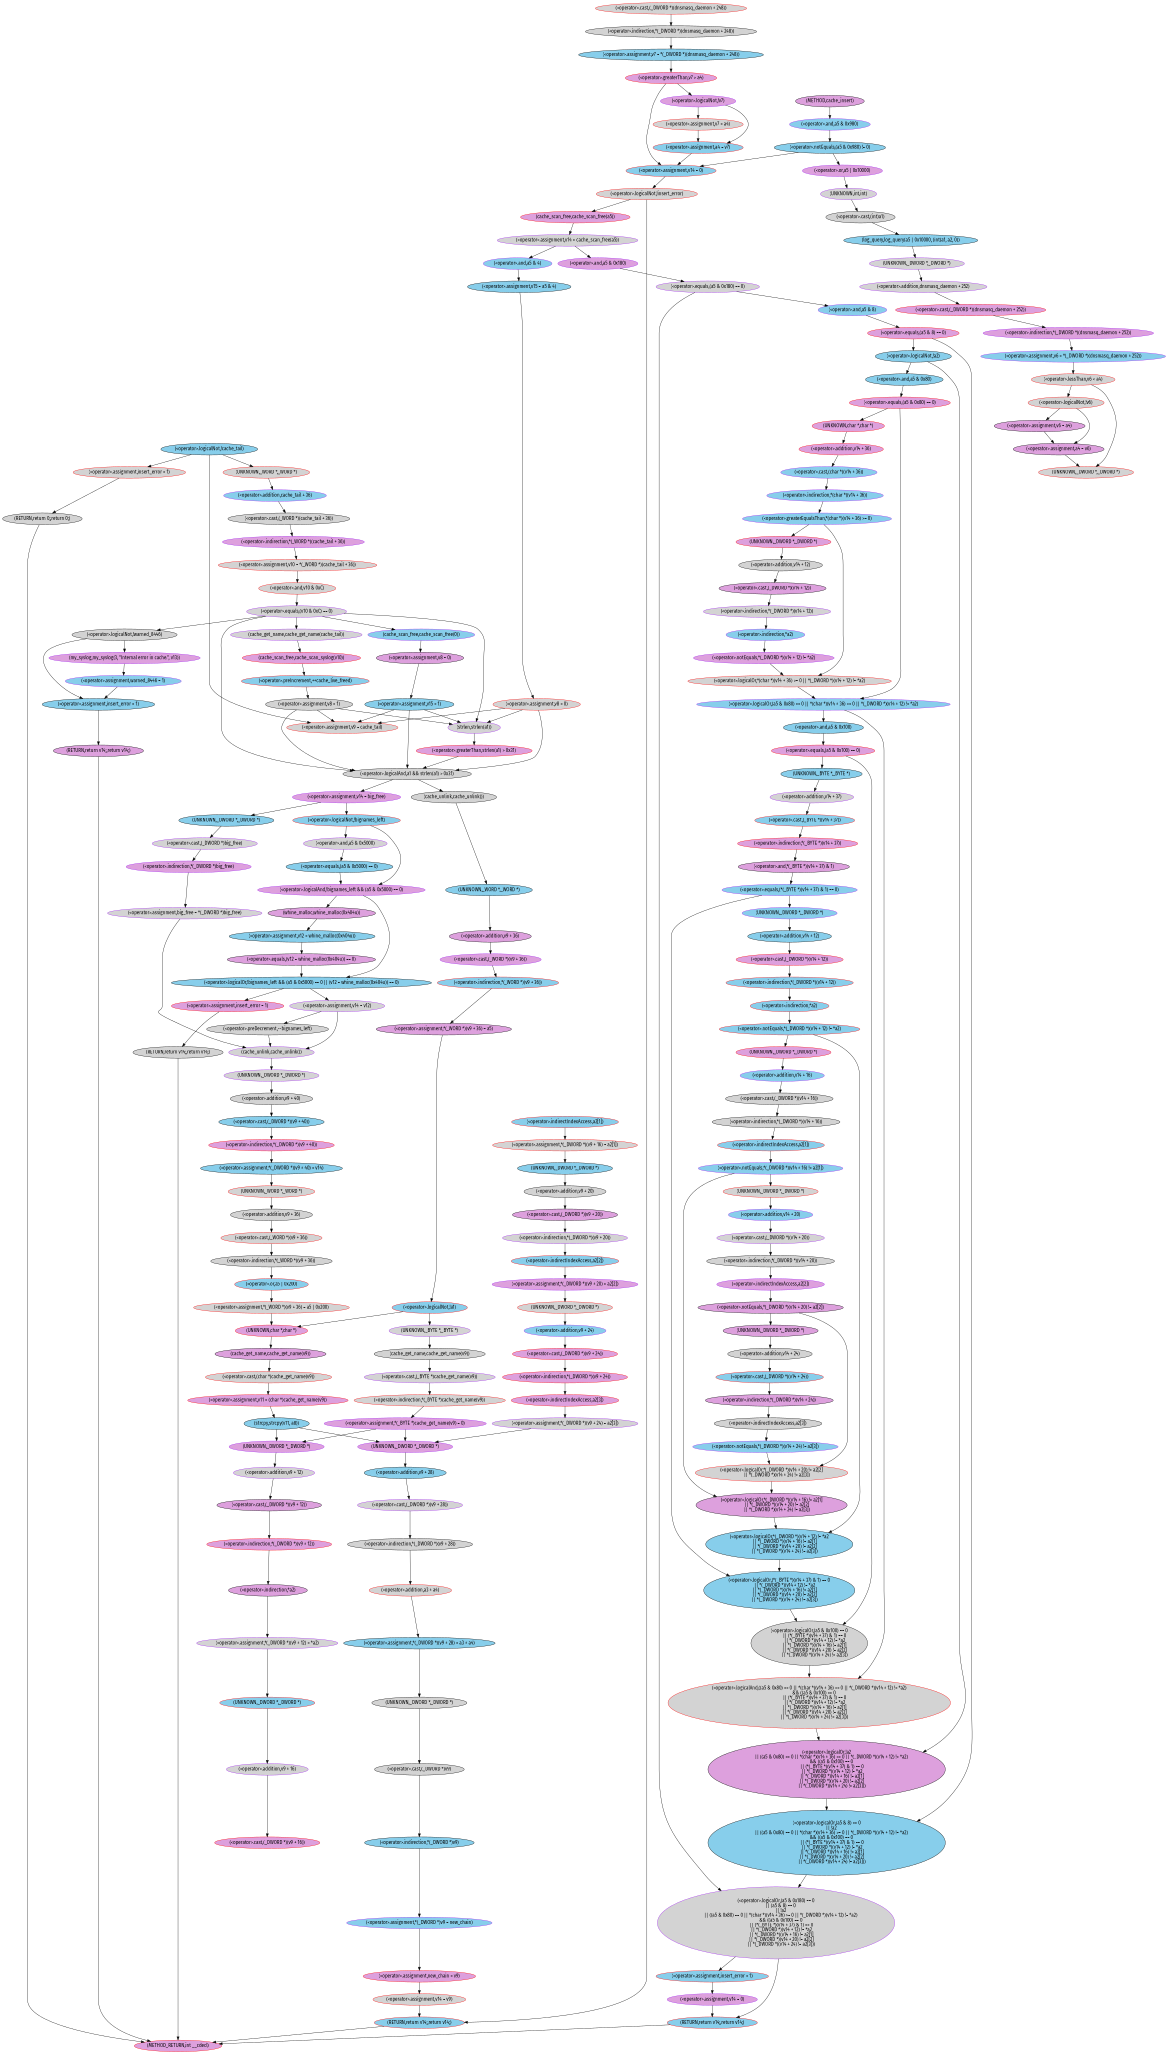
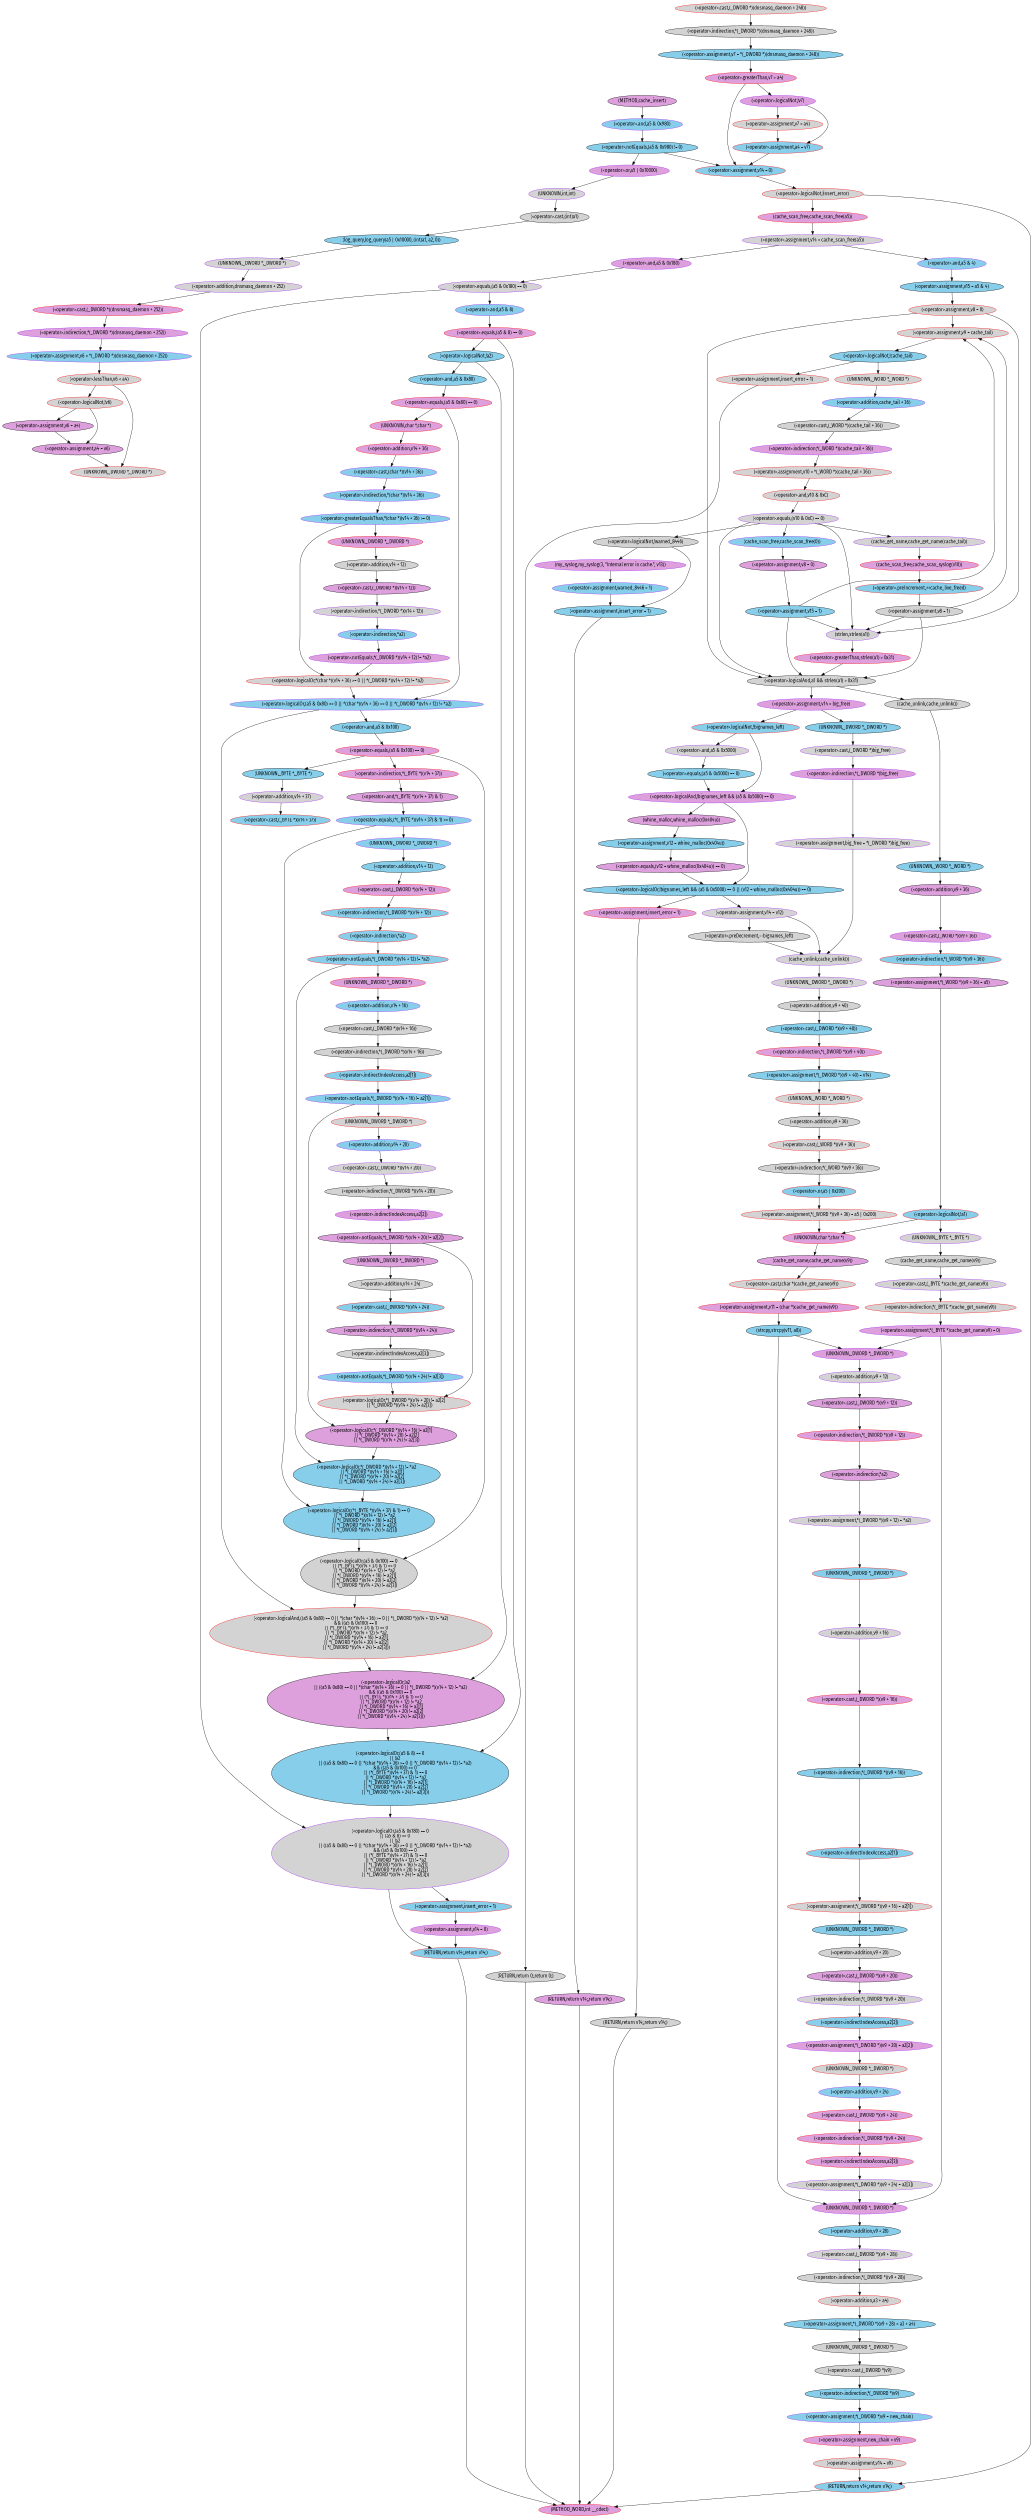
edge "(<operator>.logicalNot,!cache_tail)" -> "(<operator>.assignment,v9 = cache_tail)": reversed
edge "(<operator>.cast,(_BYTE *)(v14 + 37))" -> "(<operator>.indirection,*(_BYTE *)(v14 + 37))": now "(<operator>.equals,(a5 & 0x100) == 0)" -> "(<operator>.indirection,*(_BYTE *)(v14 + 37))"
node "(<operator>.indirection,*(_DWORD *)(v9 + 16))": added
node "(METHOD_RETURN,int __cdecl)": label "(METHOD_RETURN,int __cdecl)" -> "(METHOD_WORD,int __cdecl)"
